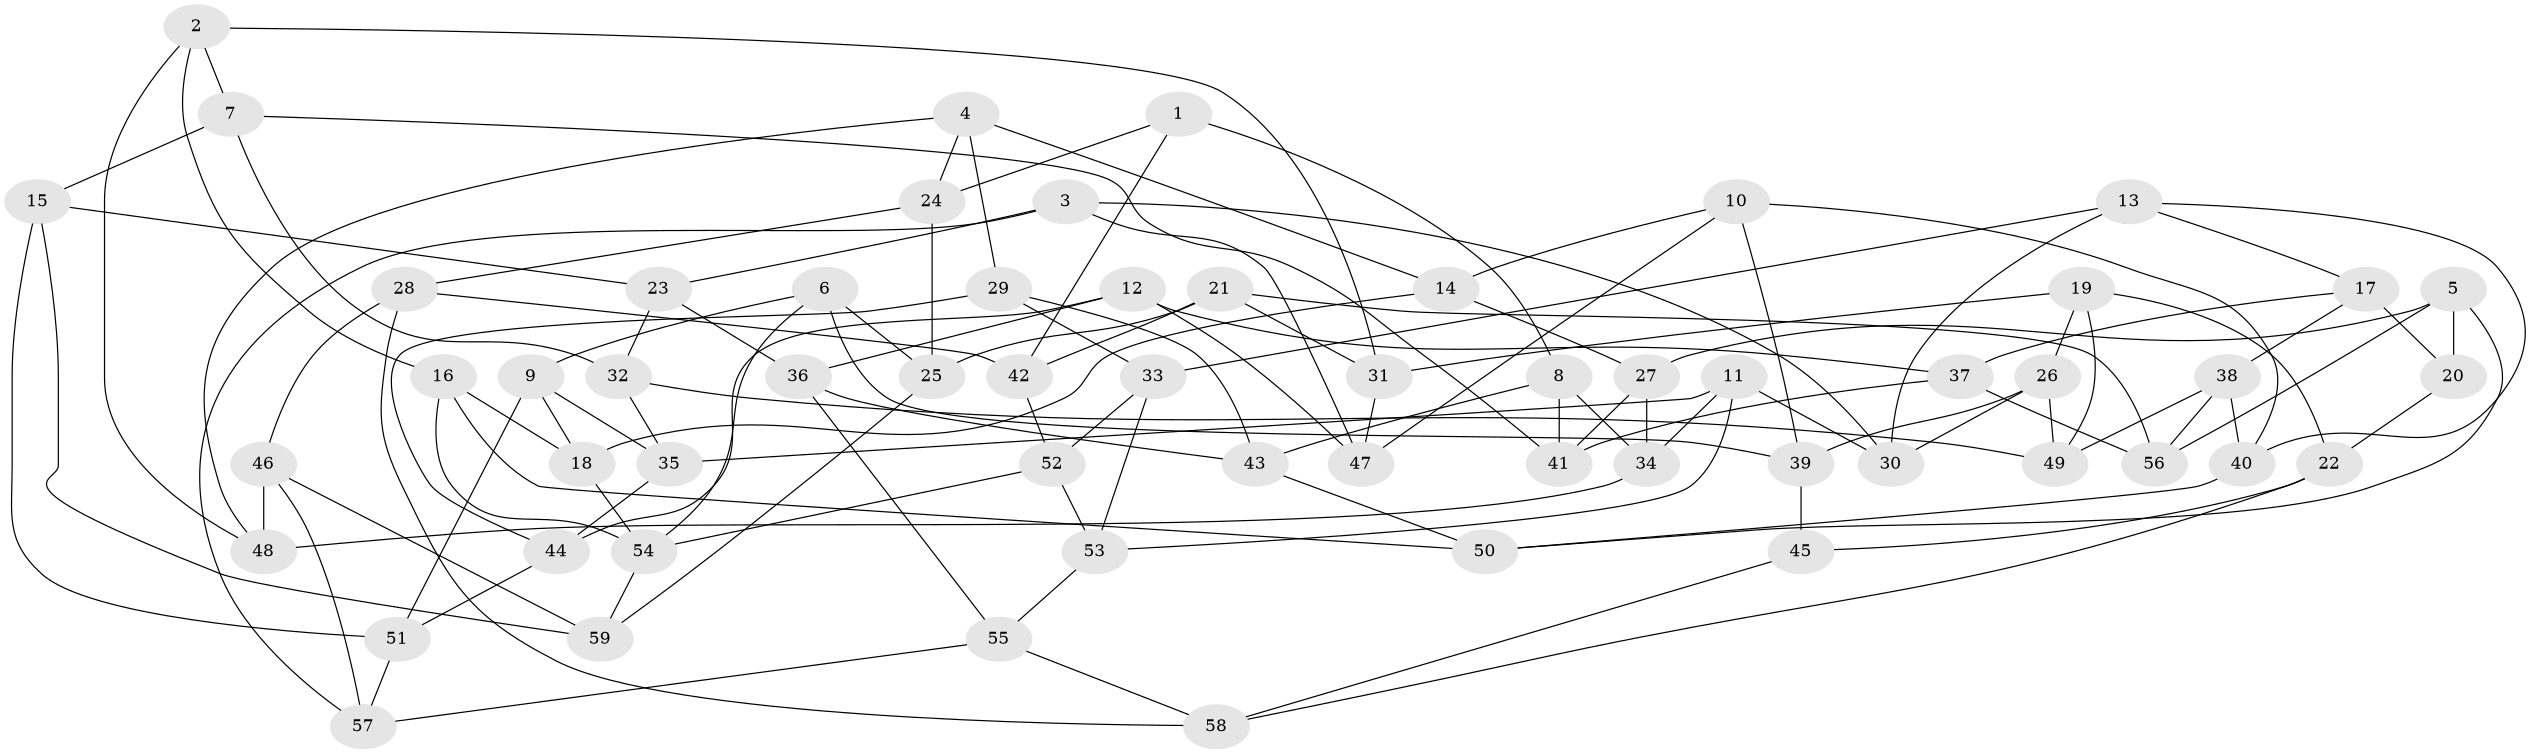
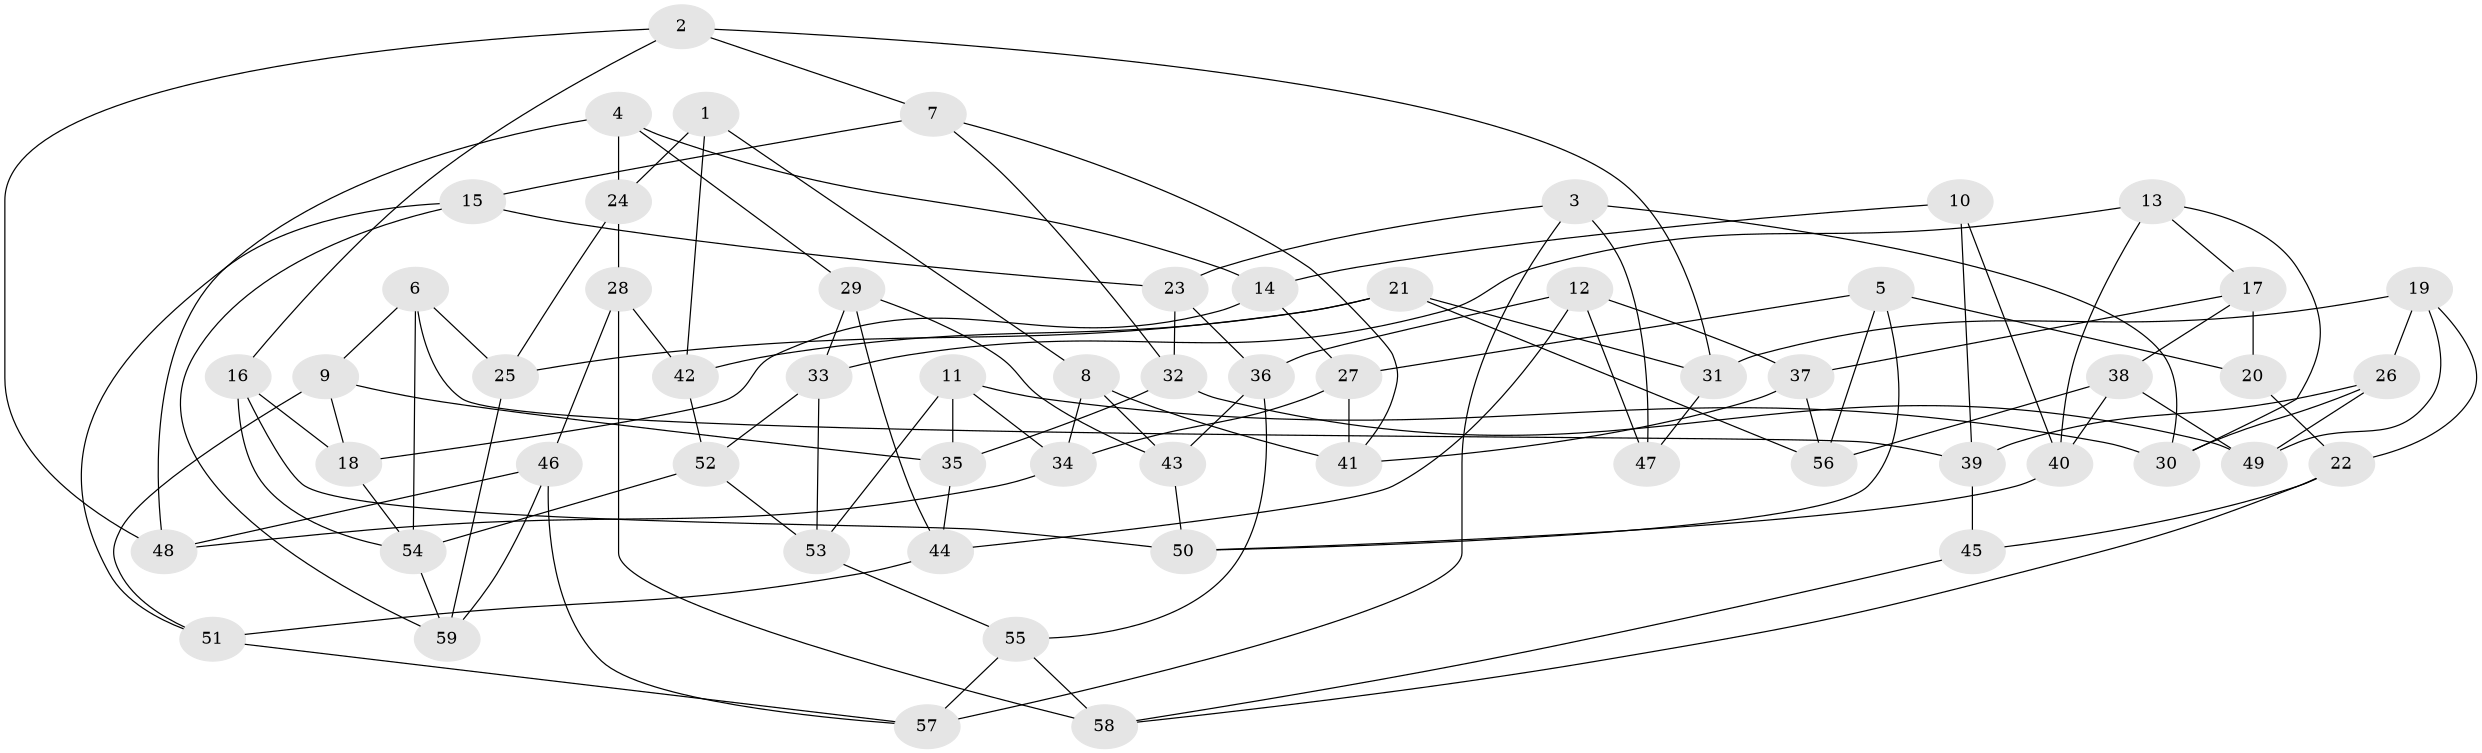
edge "10" -- "47": removed
